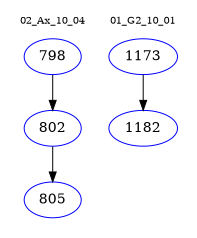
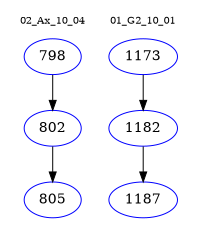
node "1187": added
